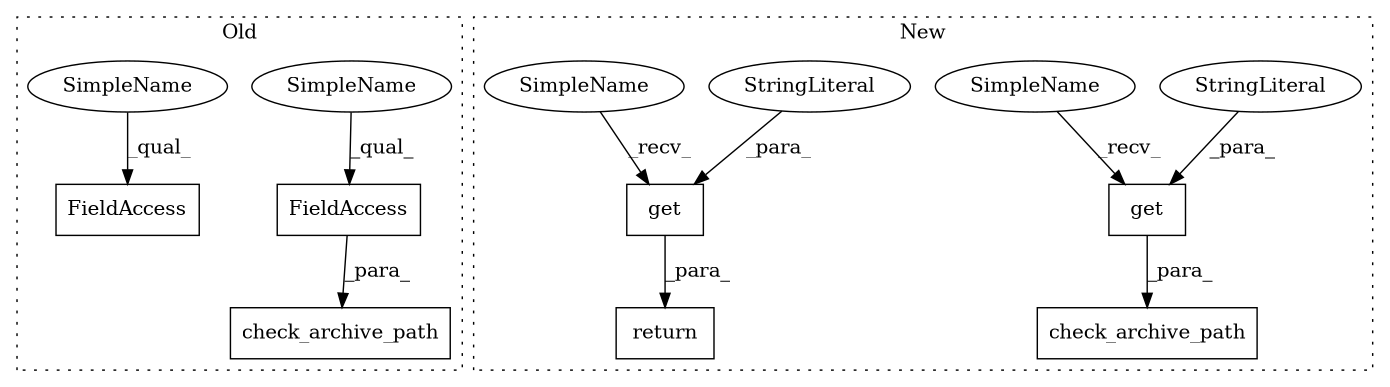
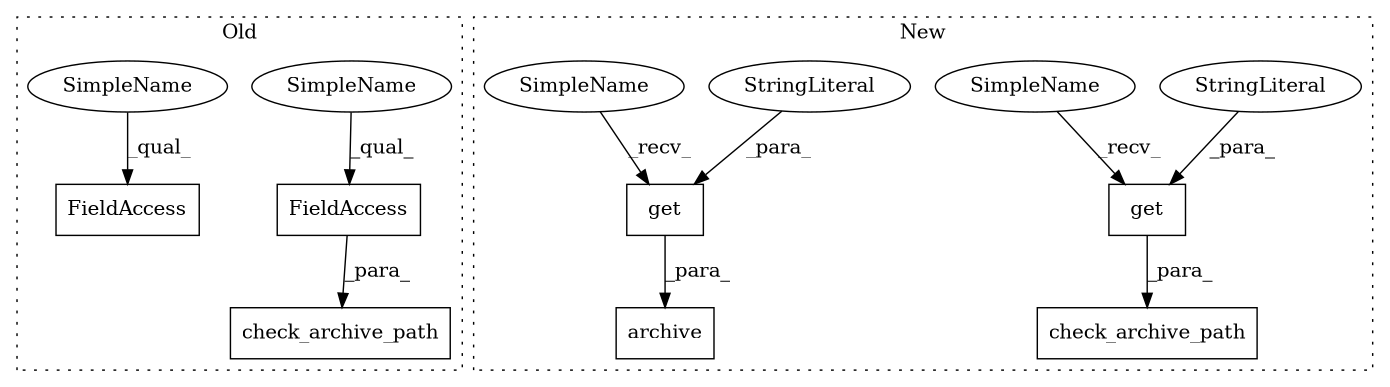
node "return": label "return" -> "archive"
